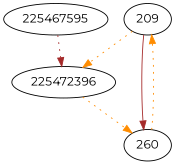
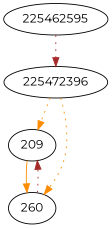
node "225467595": label "225467595" -> "225462595"
edge "209" -> "225472396": reversed
edge "209" -> "260": color brown -> darkorange
edge "260" -> "209": color darkorange -> brown
